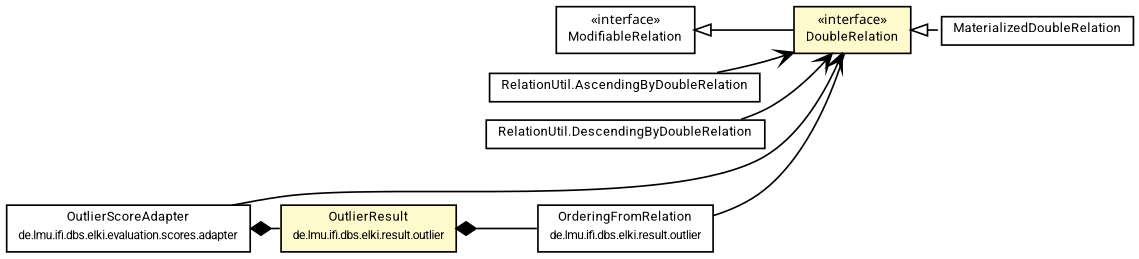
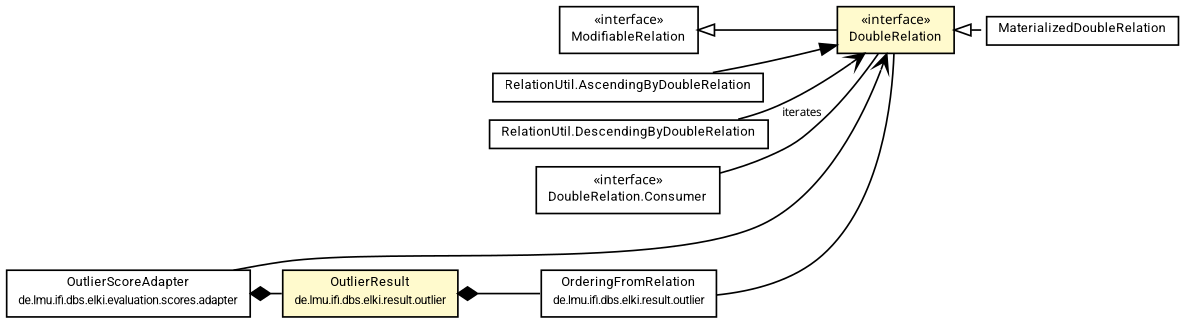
edge "RelationUtil.AscendingByDoubleRelation" -> "DoubleRelation": arrowhead open -> normal
node "DoubleRelation.Consumer": added
